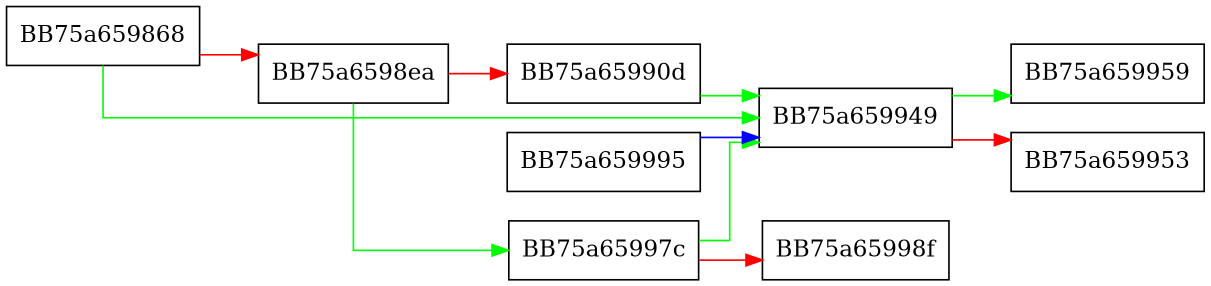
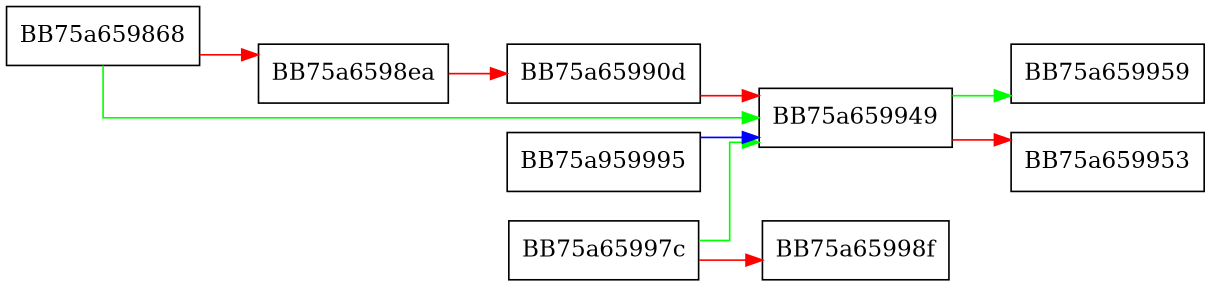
edge "BB75a65990d" -> "BB75a659949": color green -> red
node "BB75a659995": label "BB75a659995" -> "BB75a959995"
edge "BB75a6598ea" -> "BB75a65997c": removed
